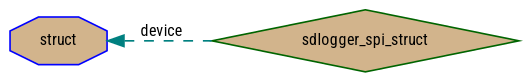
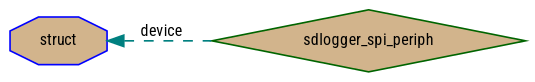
node "sdlogger_spi_struct": label "sdlogger_spi_struct" -> "sdlogger_spi_periph"
